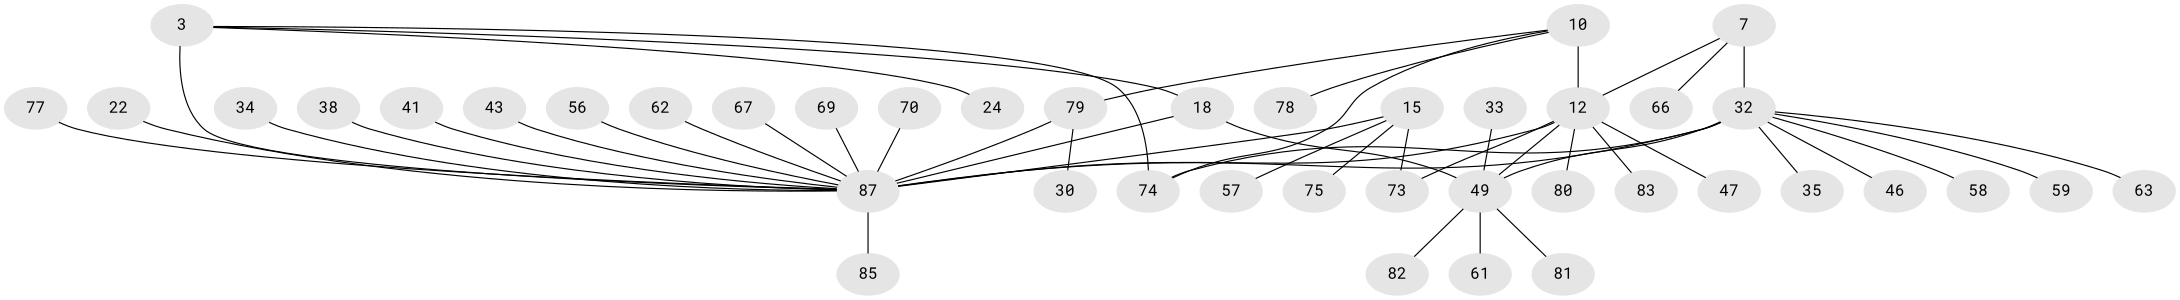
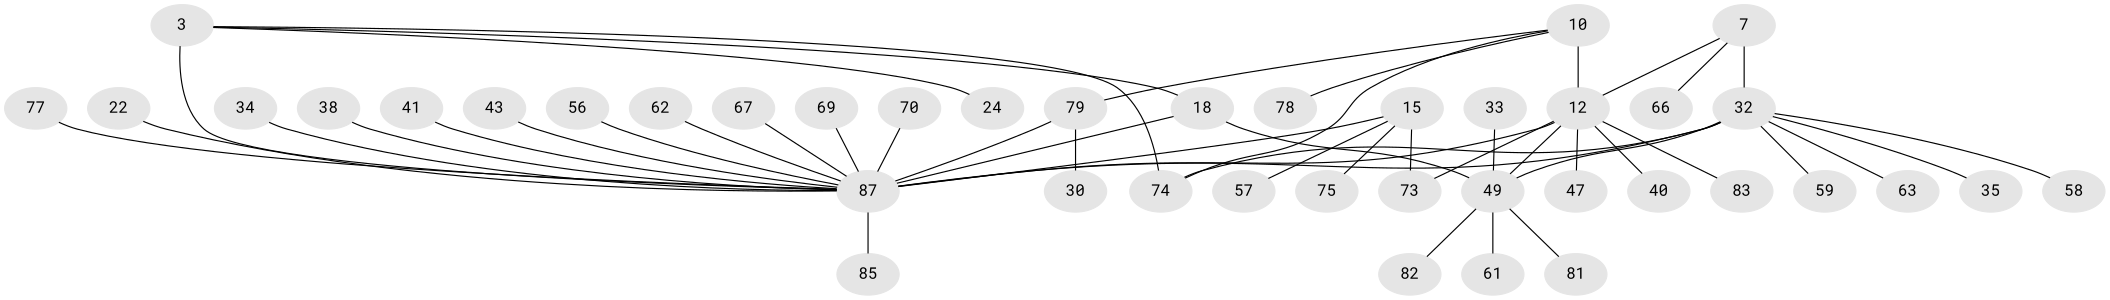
node "80": label "80" -> "40"
node "46": removed
